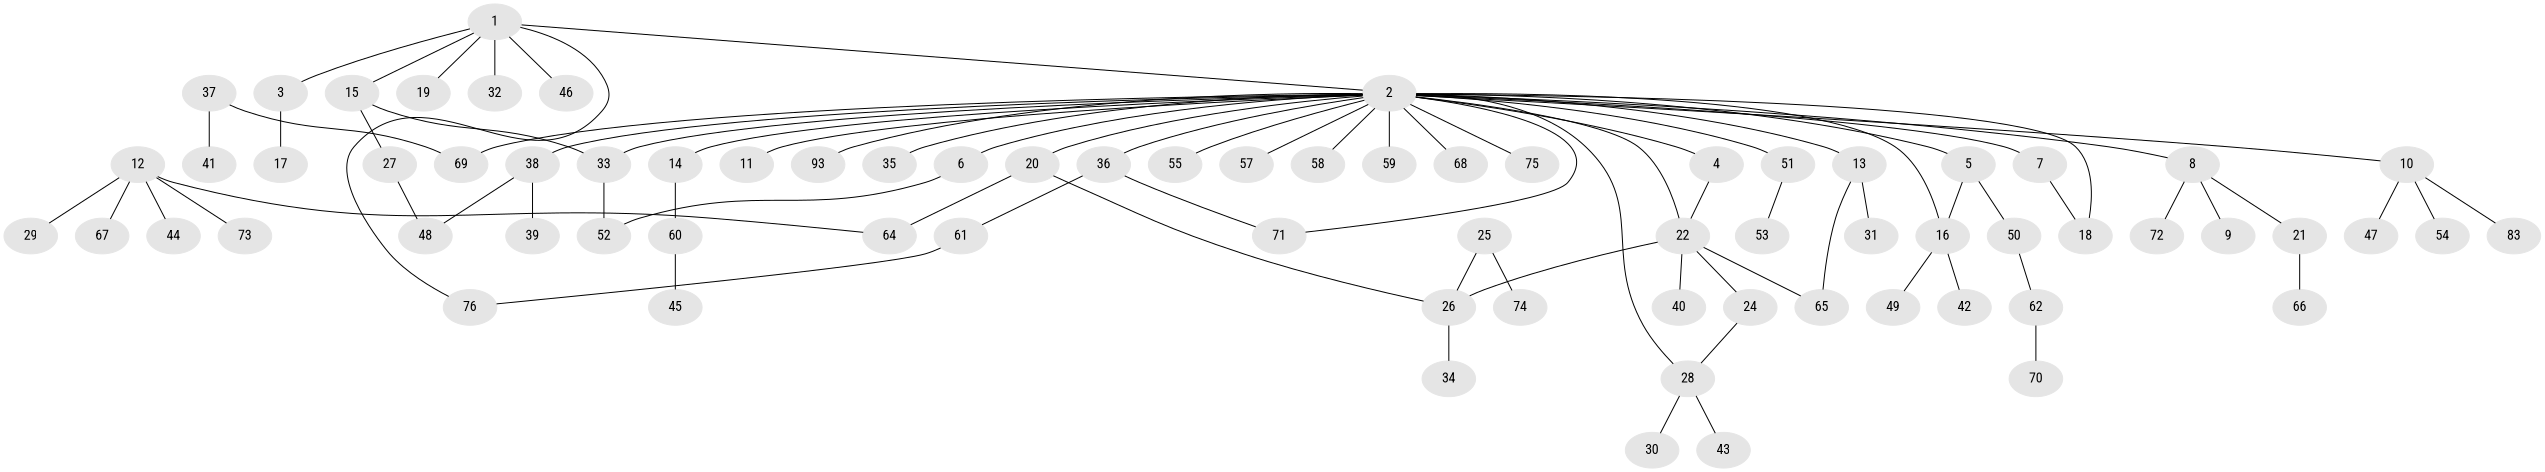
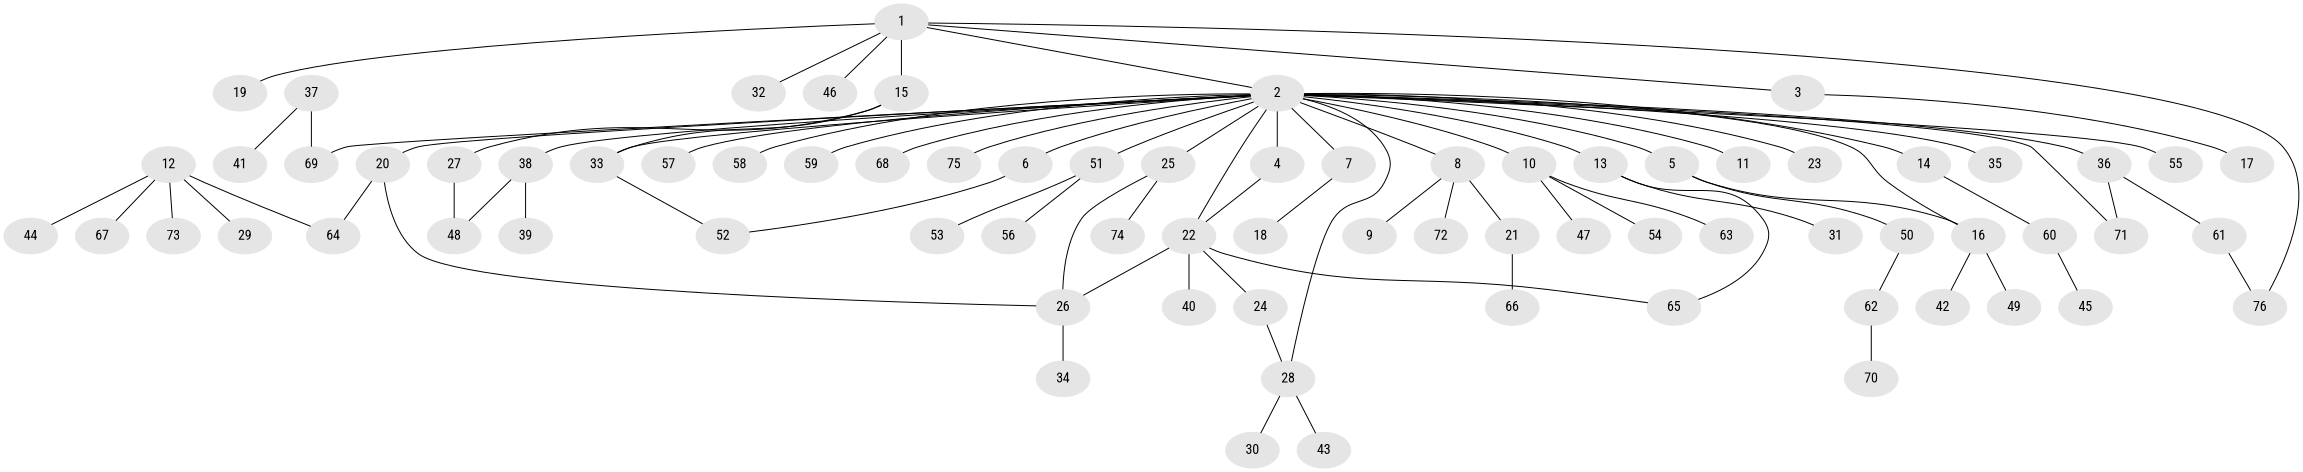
edge "2" -- "18": now "2" -- "25"
node "93": label "93" -> "23"
node "56": added
node "83": label "83" -> "63"
